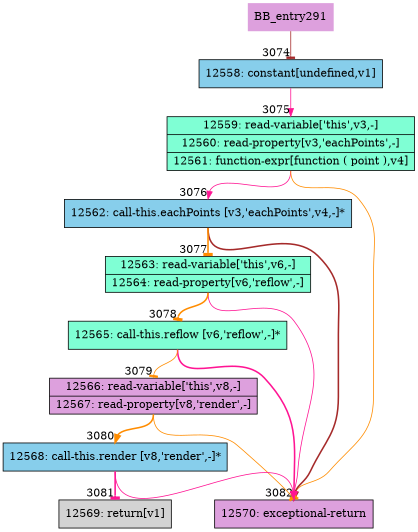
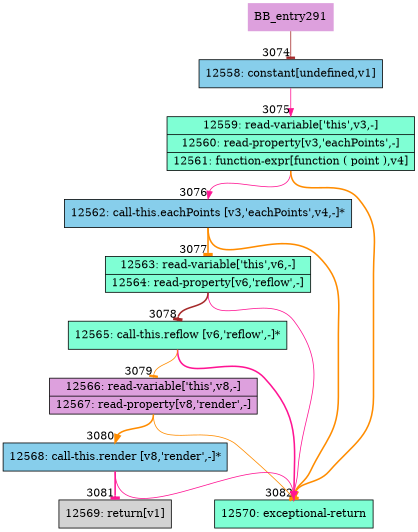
edge "12563: read-variable['this',v6,-]" -> "12565: call-this.reflow [v6,'reflow',-]*": color darkorange -> brown
edge "12562: call-this.eachPoints [v3,'eachPoints',v4,-]*" -> "12570: exceptional-return": color brown -> darkorange
edge "12559: read-variable['this',v3,-]" -> "12570: exceptional-return": style solid -> bold
node "12570: exceptional-return": fillcolor plum -> aquamarine
